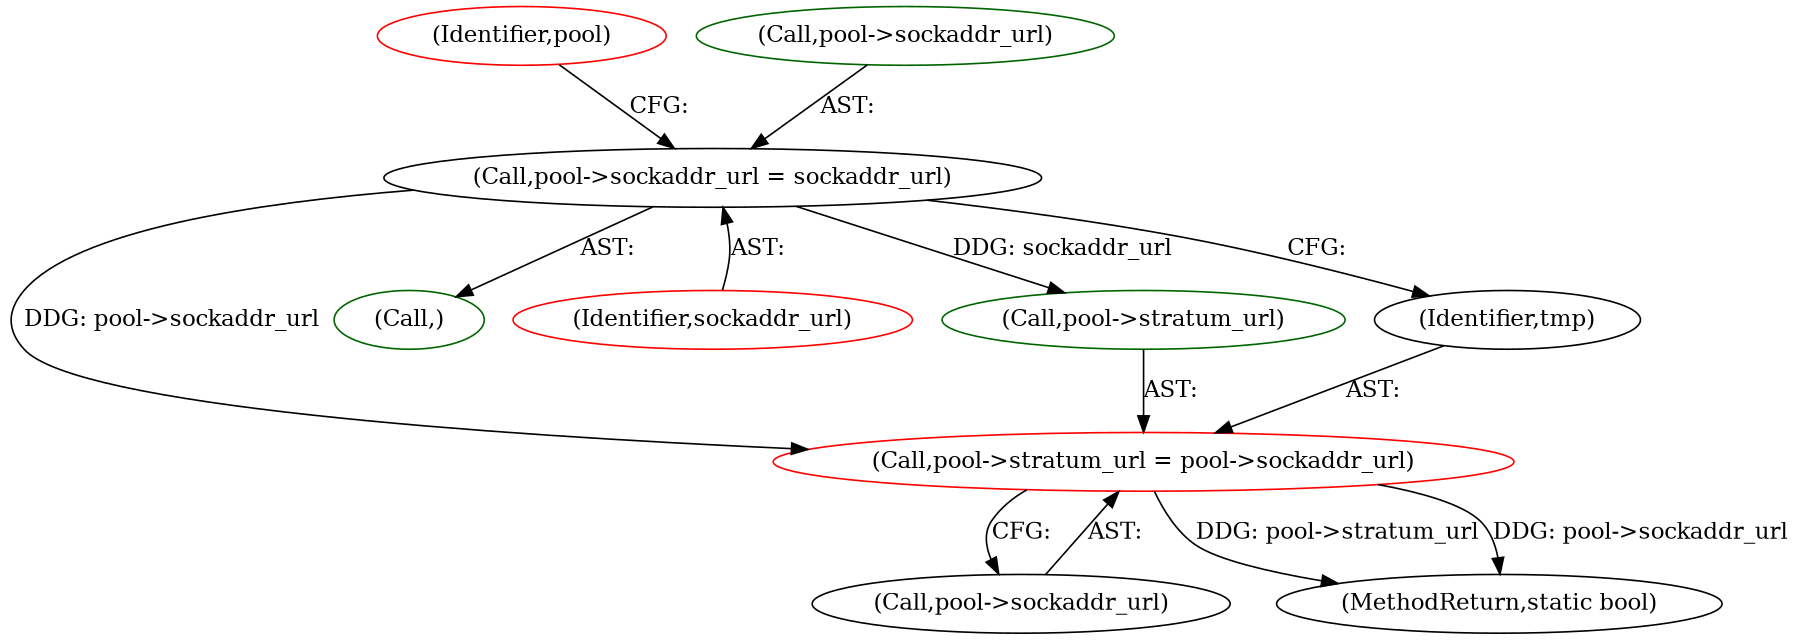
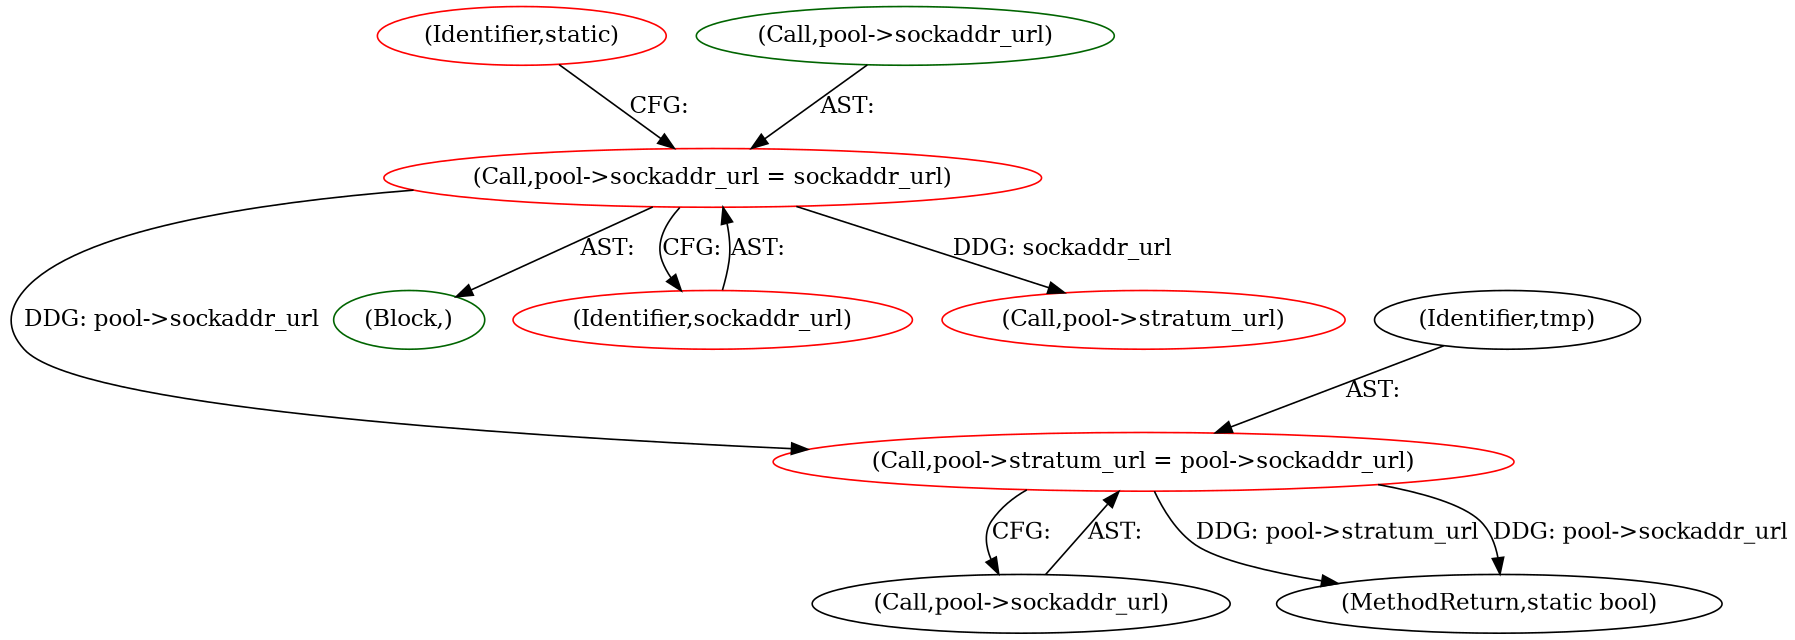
node "(Identifier,pool)": label "(Identifier,pool)" -> "(Identifier,static)"
node "(Call,pool->sockaddr_url = sockaddr_url)": color black -> red
edge "(Call,pool->sockaddr_url = sockaddr_url)" -> "(Identifier,tmp)": now "(Call,pool->sockaddr_url = sockaddr_url)" -> "(Identifier,sockaddr_url)"
node "(Call,)": label "(Call,)" -> "(Block,)"
node "(Call,pool->stratum_url)": color darkgreen -> red
edge "(Call,pool->stratum_url)" -> "(Call,pool->stratum_url = pool->sockaddr_url)": removed, label "AST:"
